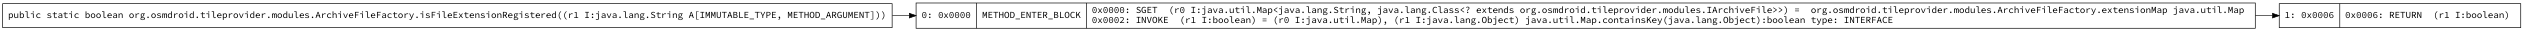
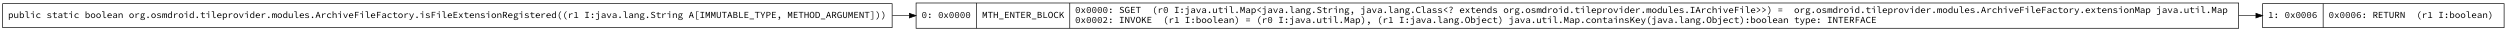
node "0: 0x0000": text "METHOD_ENTER_BLOCK" -> "MTH_ENTER_BLOCK"
